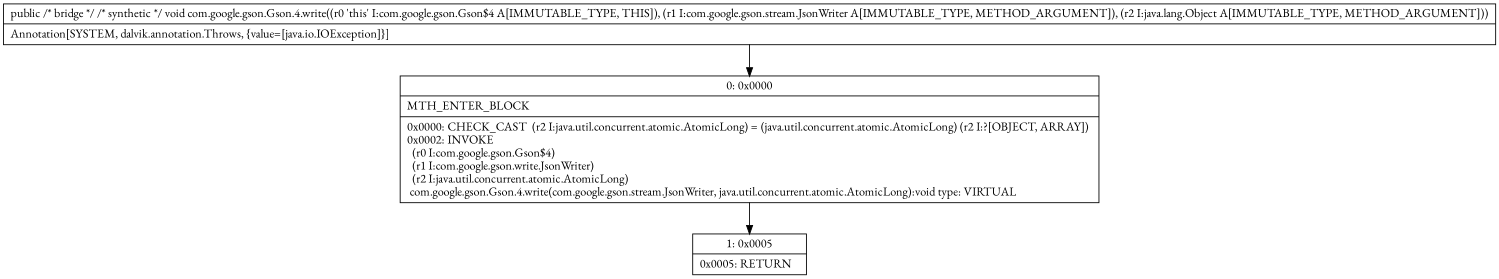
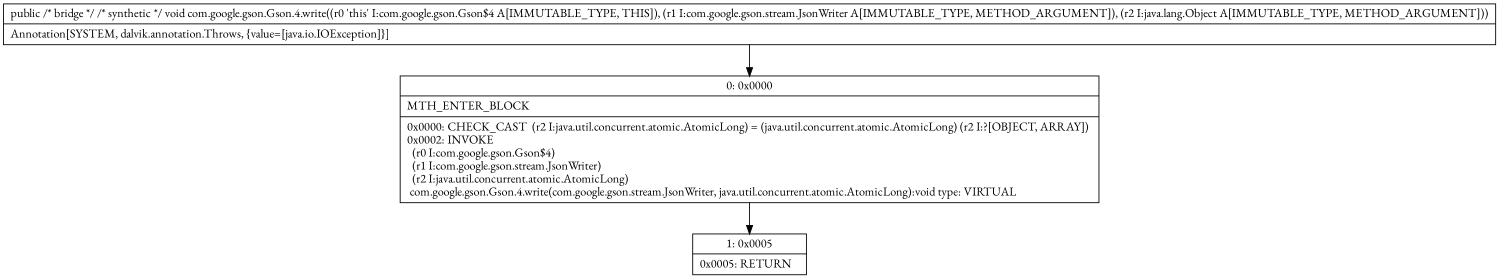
node "0: 0x0000": text "(r1 I:com.google.gson.write.JsonWriter)" -> "(r1 I:com.google.gson.stream.JsonWriter)"
